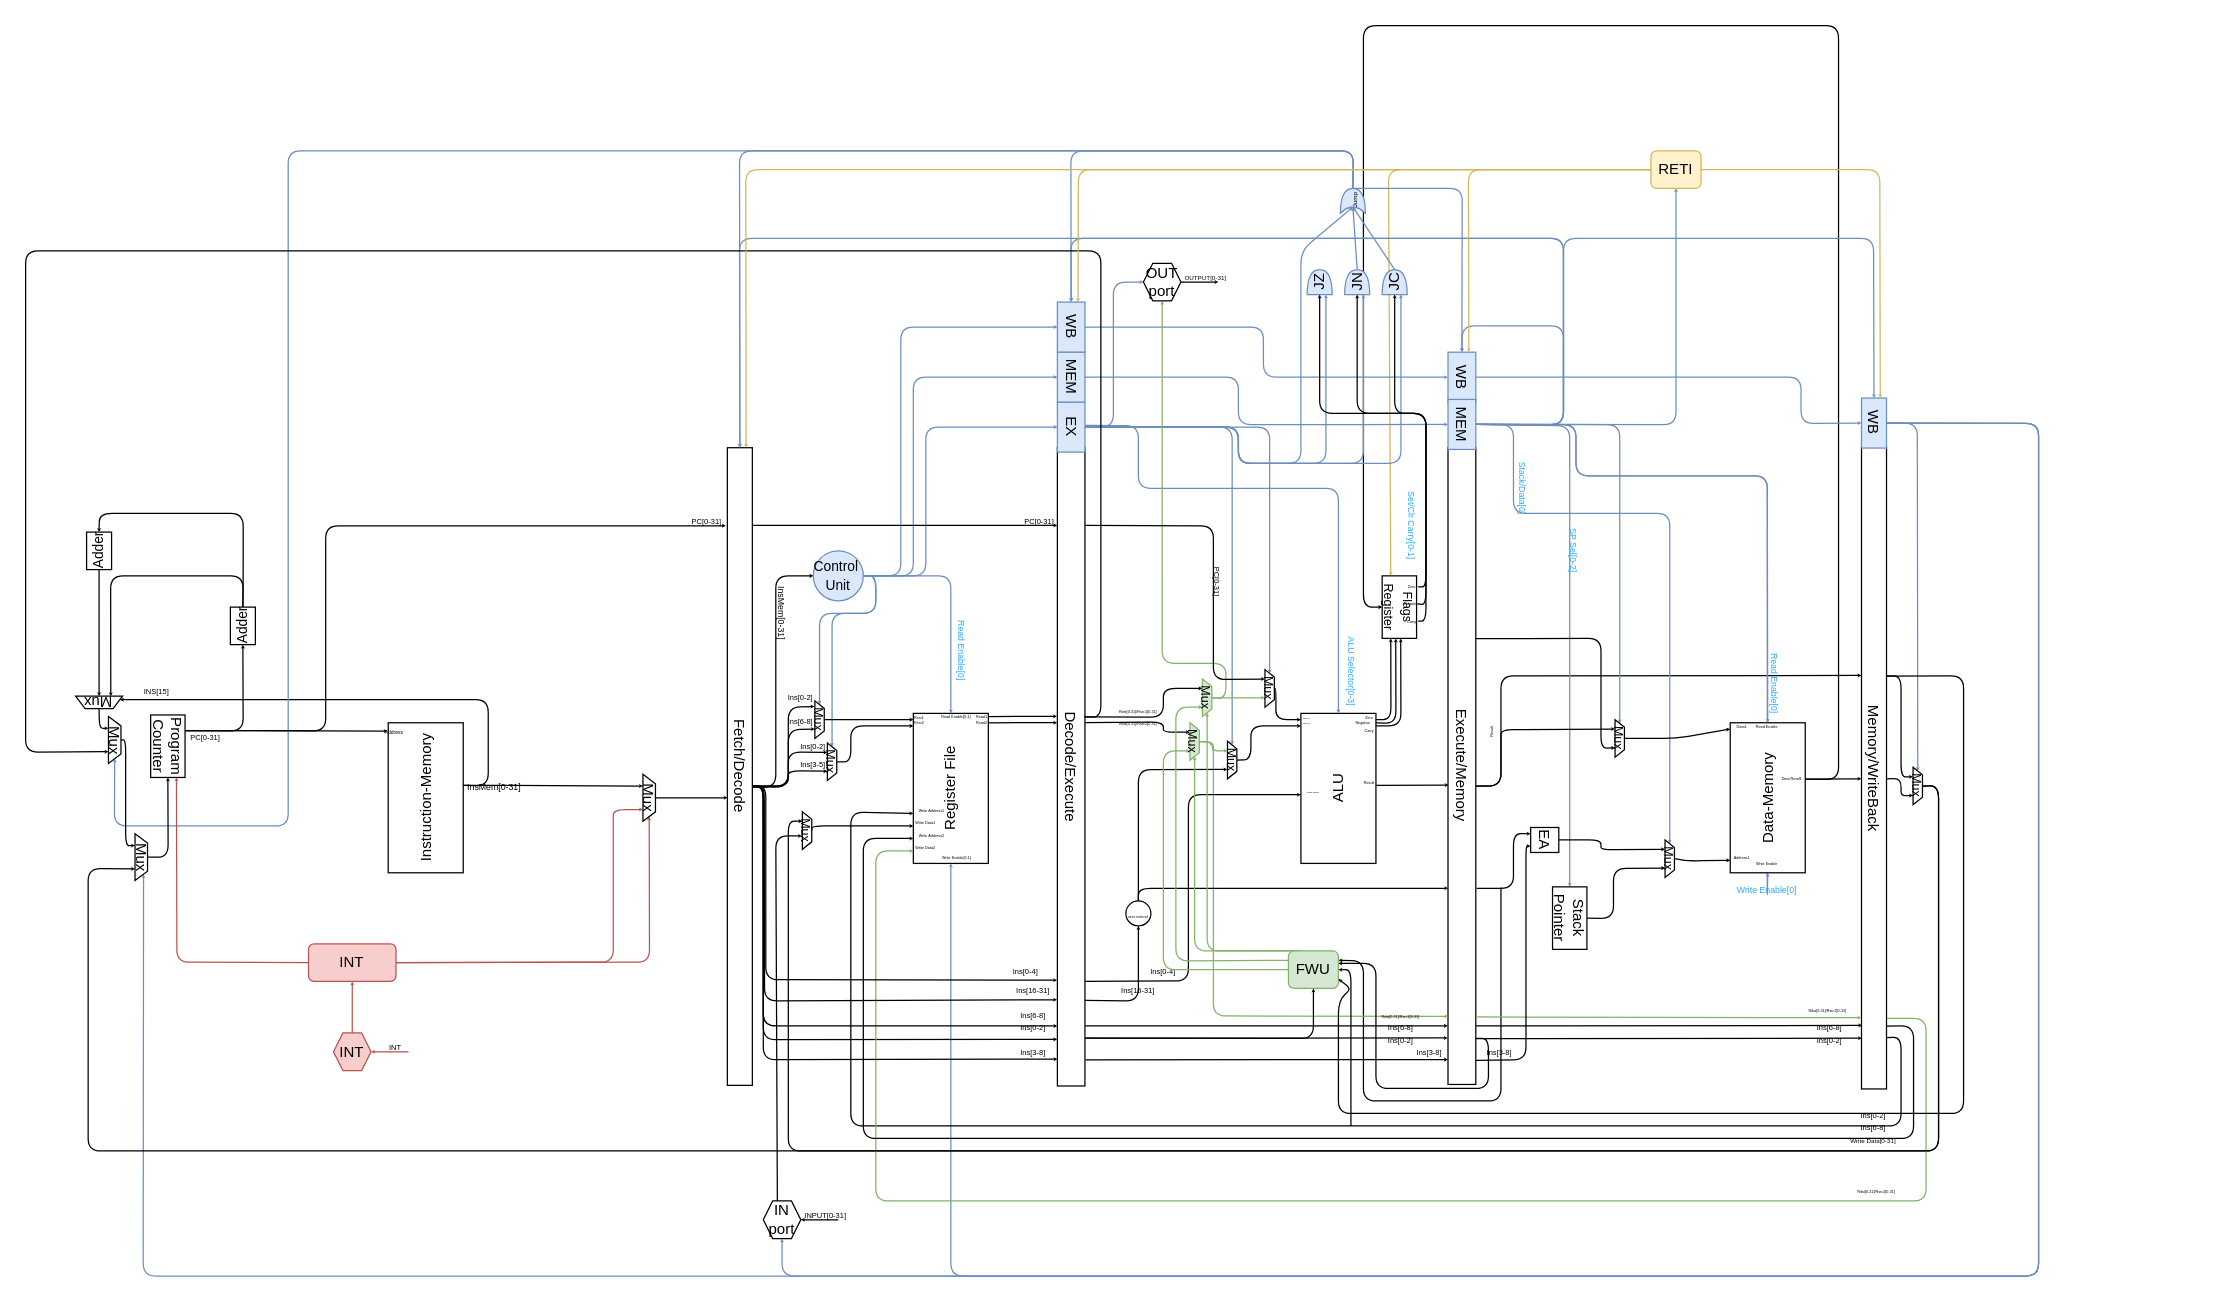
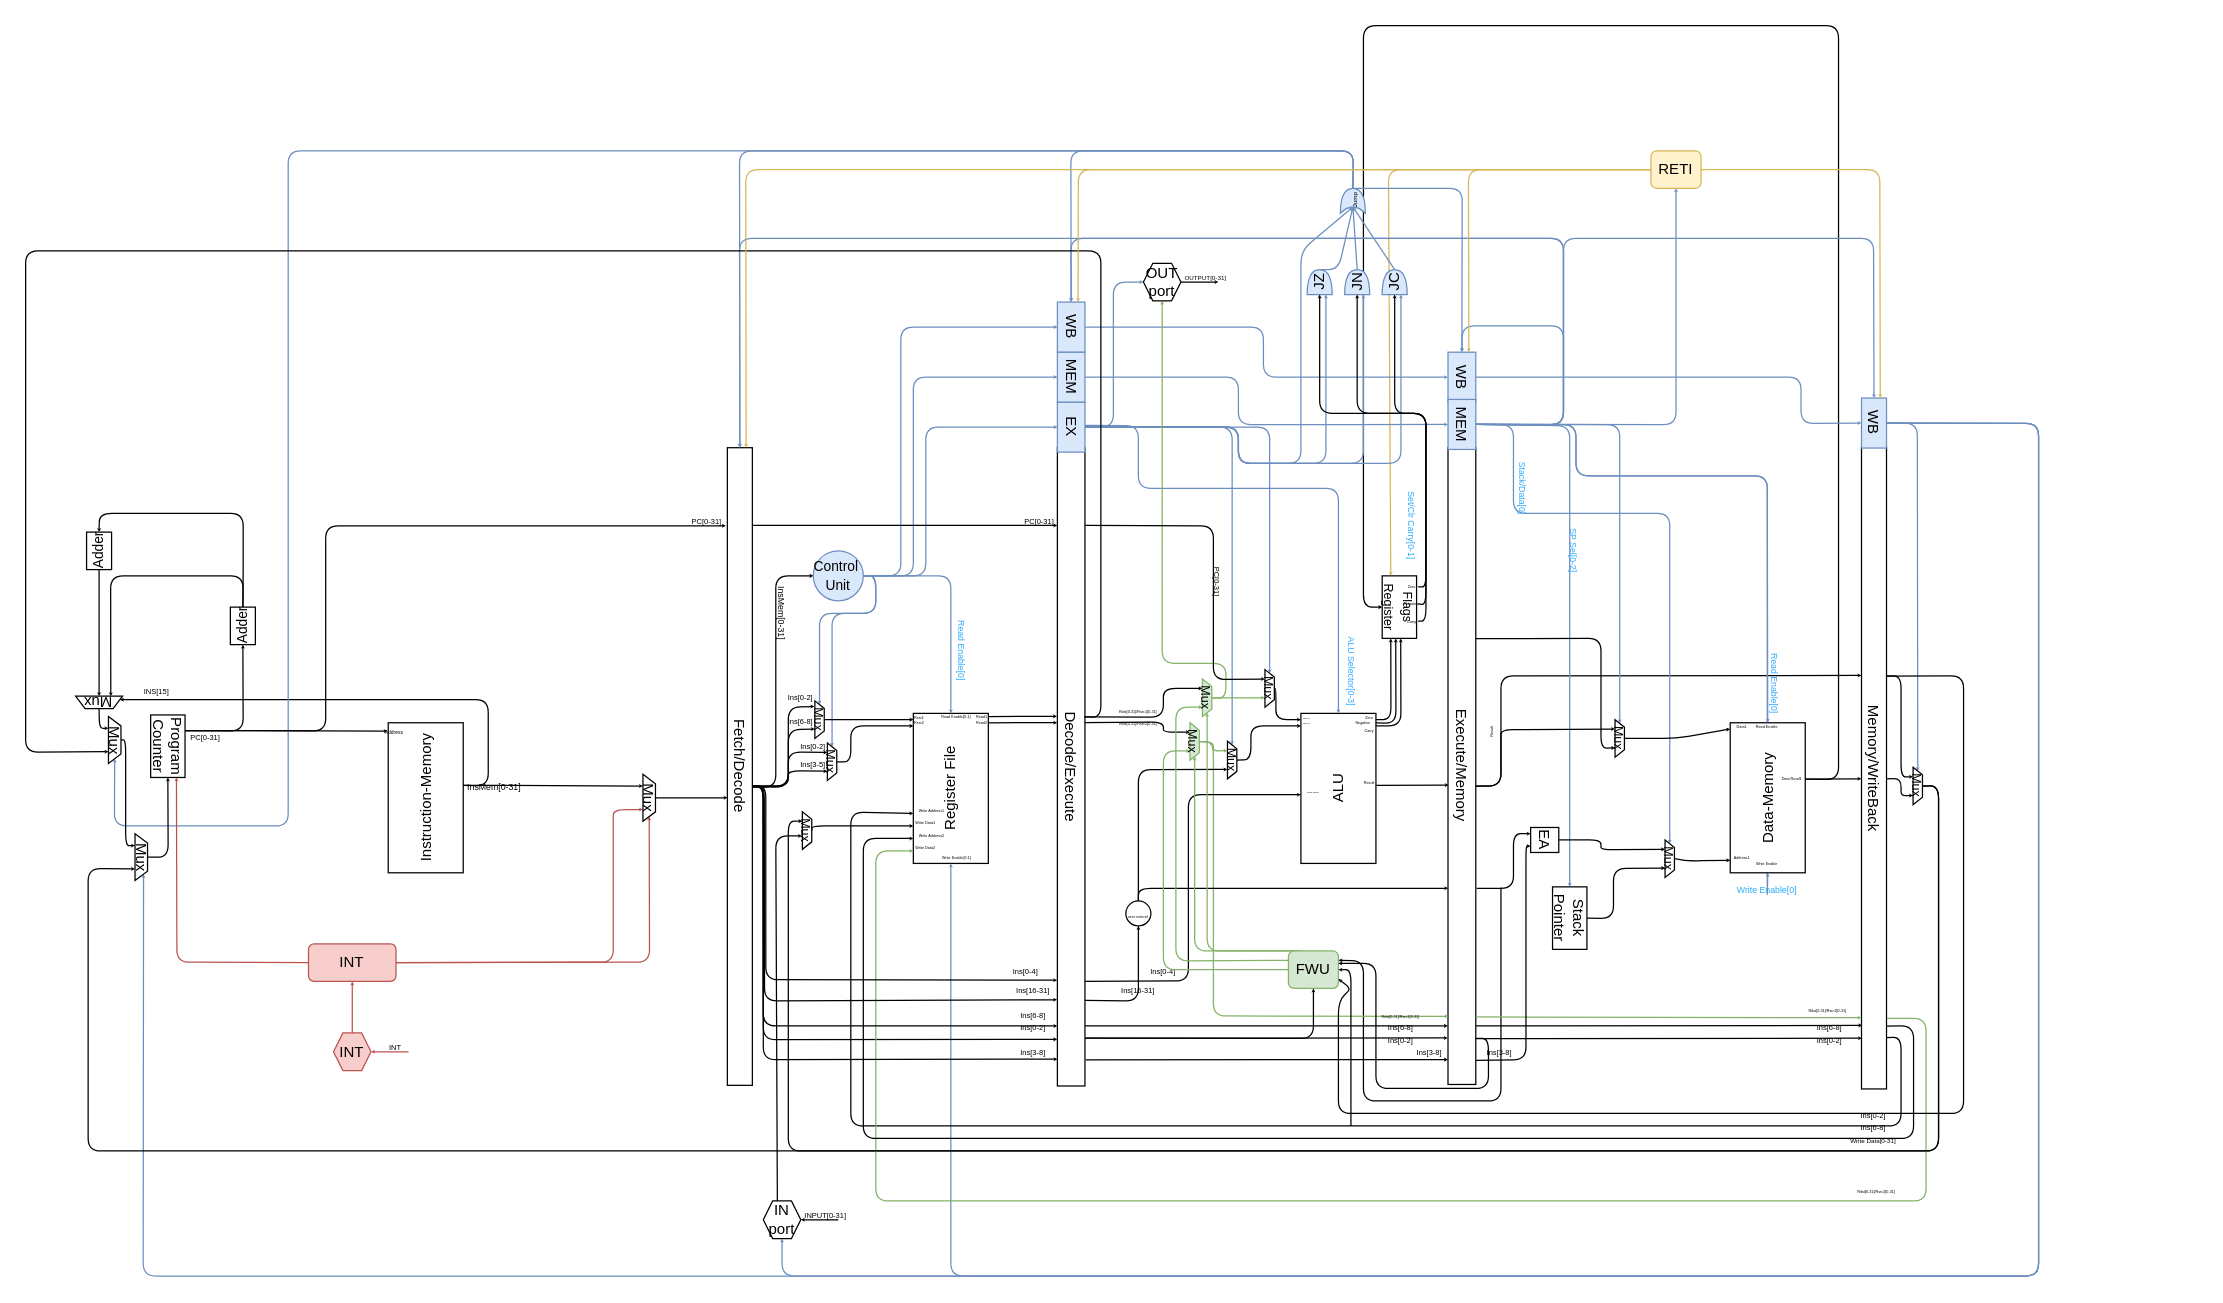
edge "JZ" -> "Jump": added
